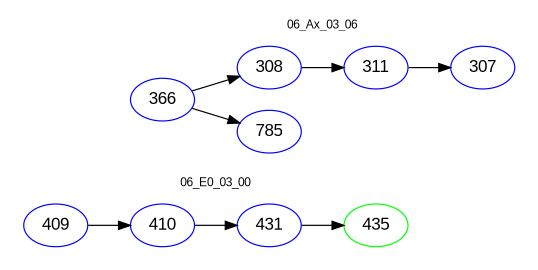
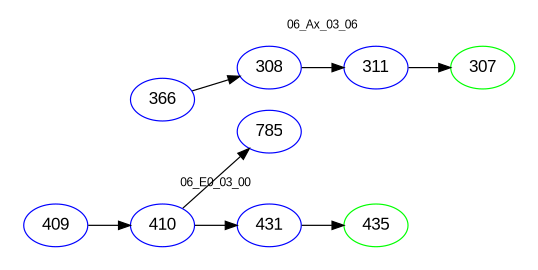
node "307": color blue -> green
edge "366" -> "785": now "410" -> "785"
